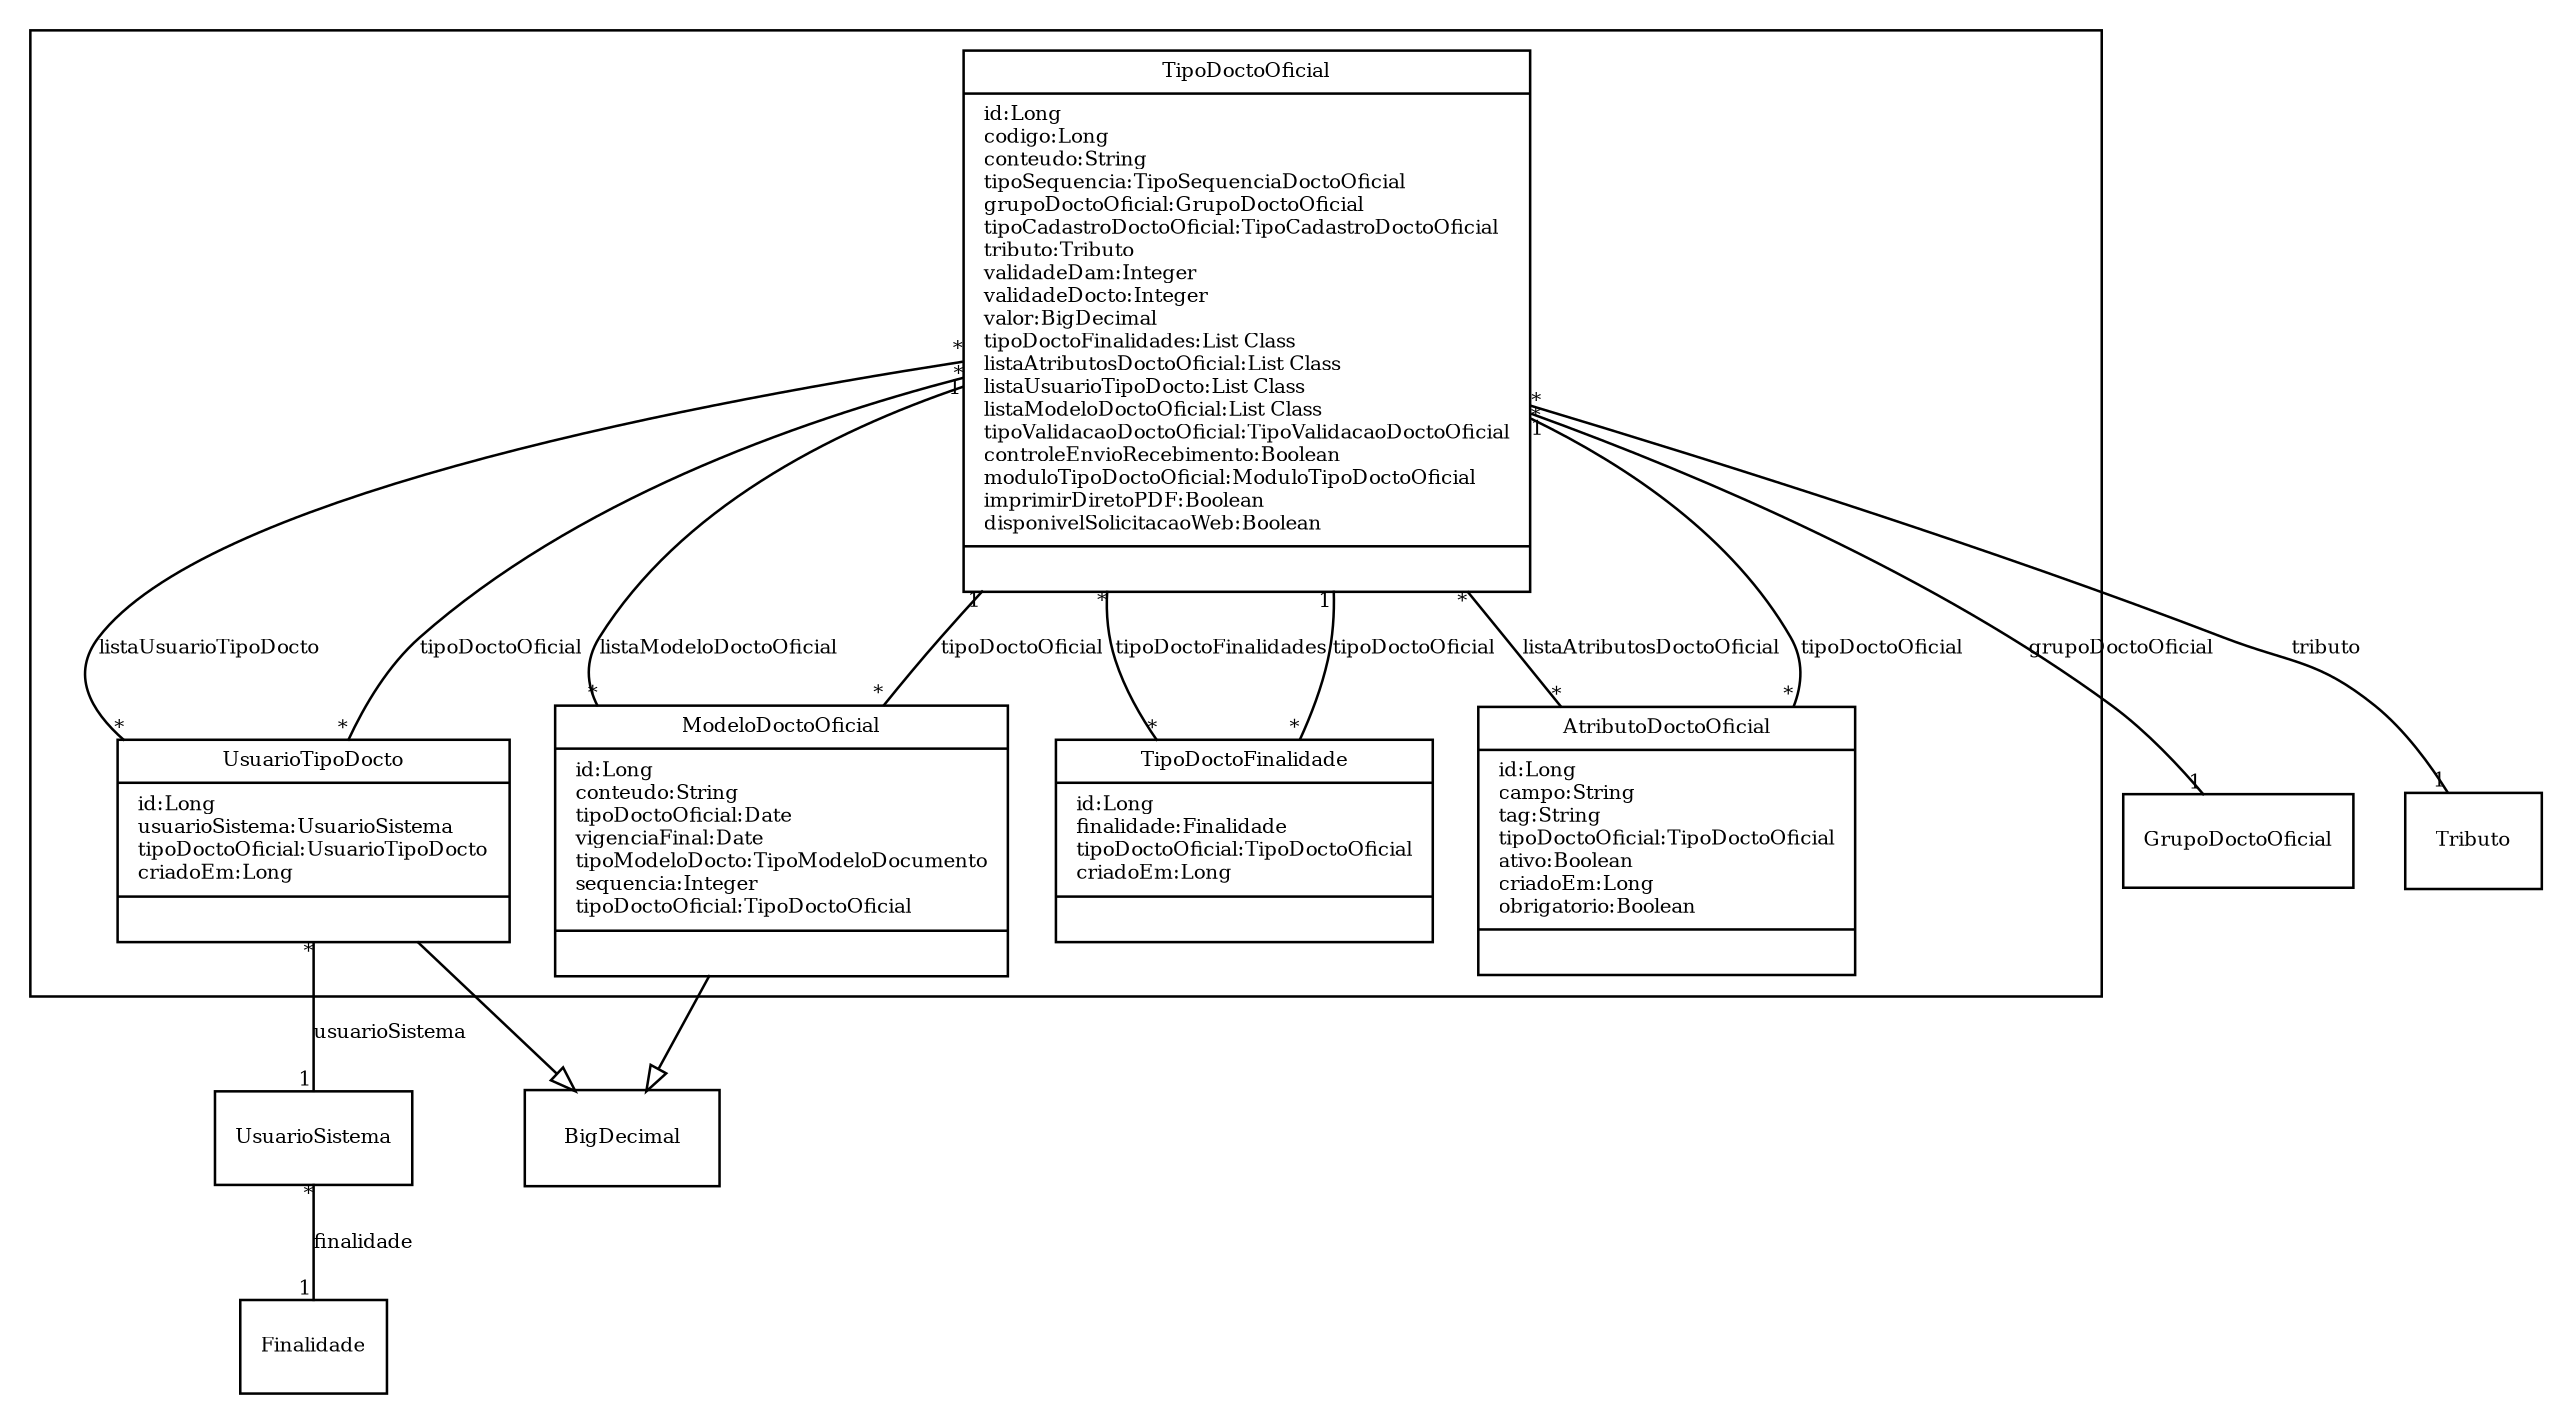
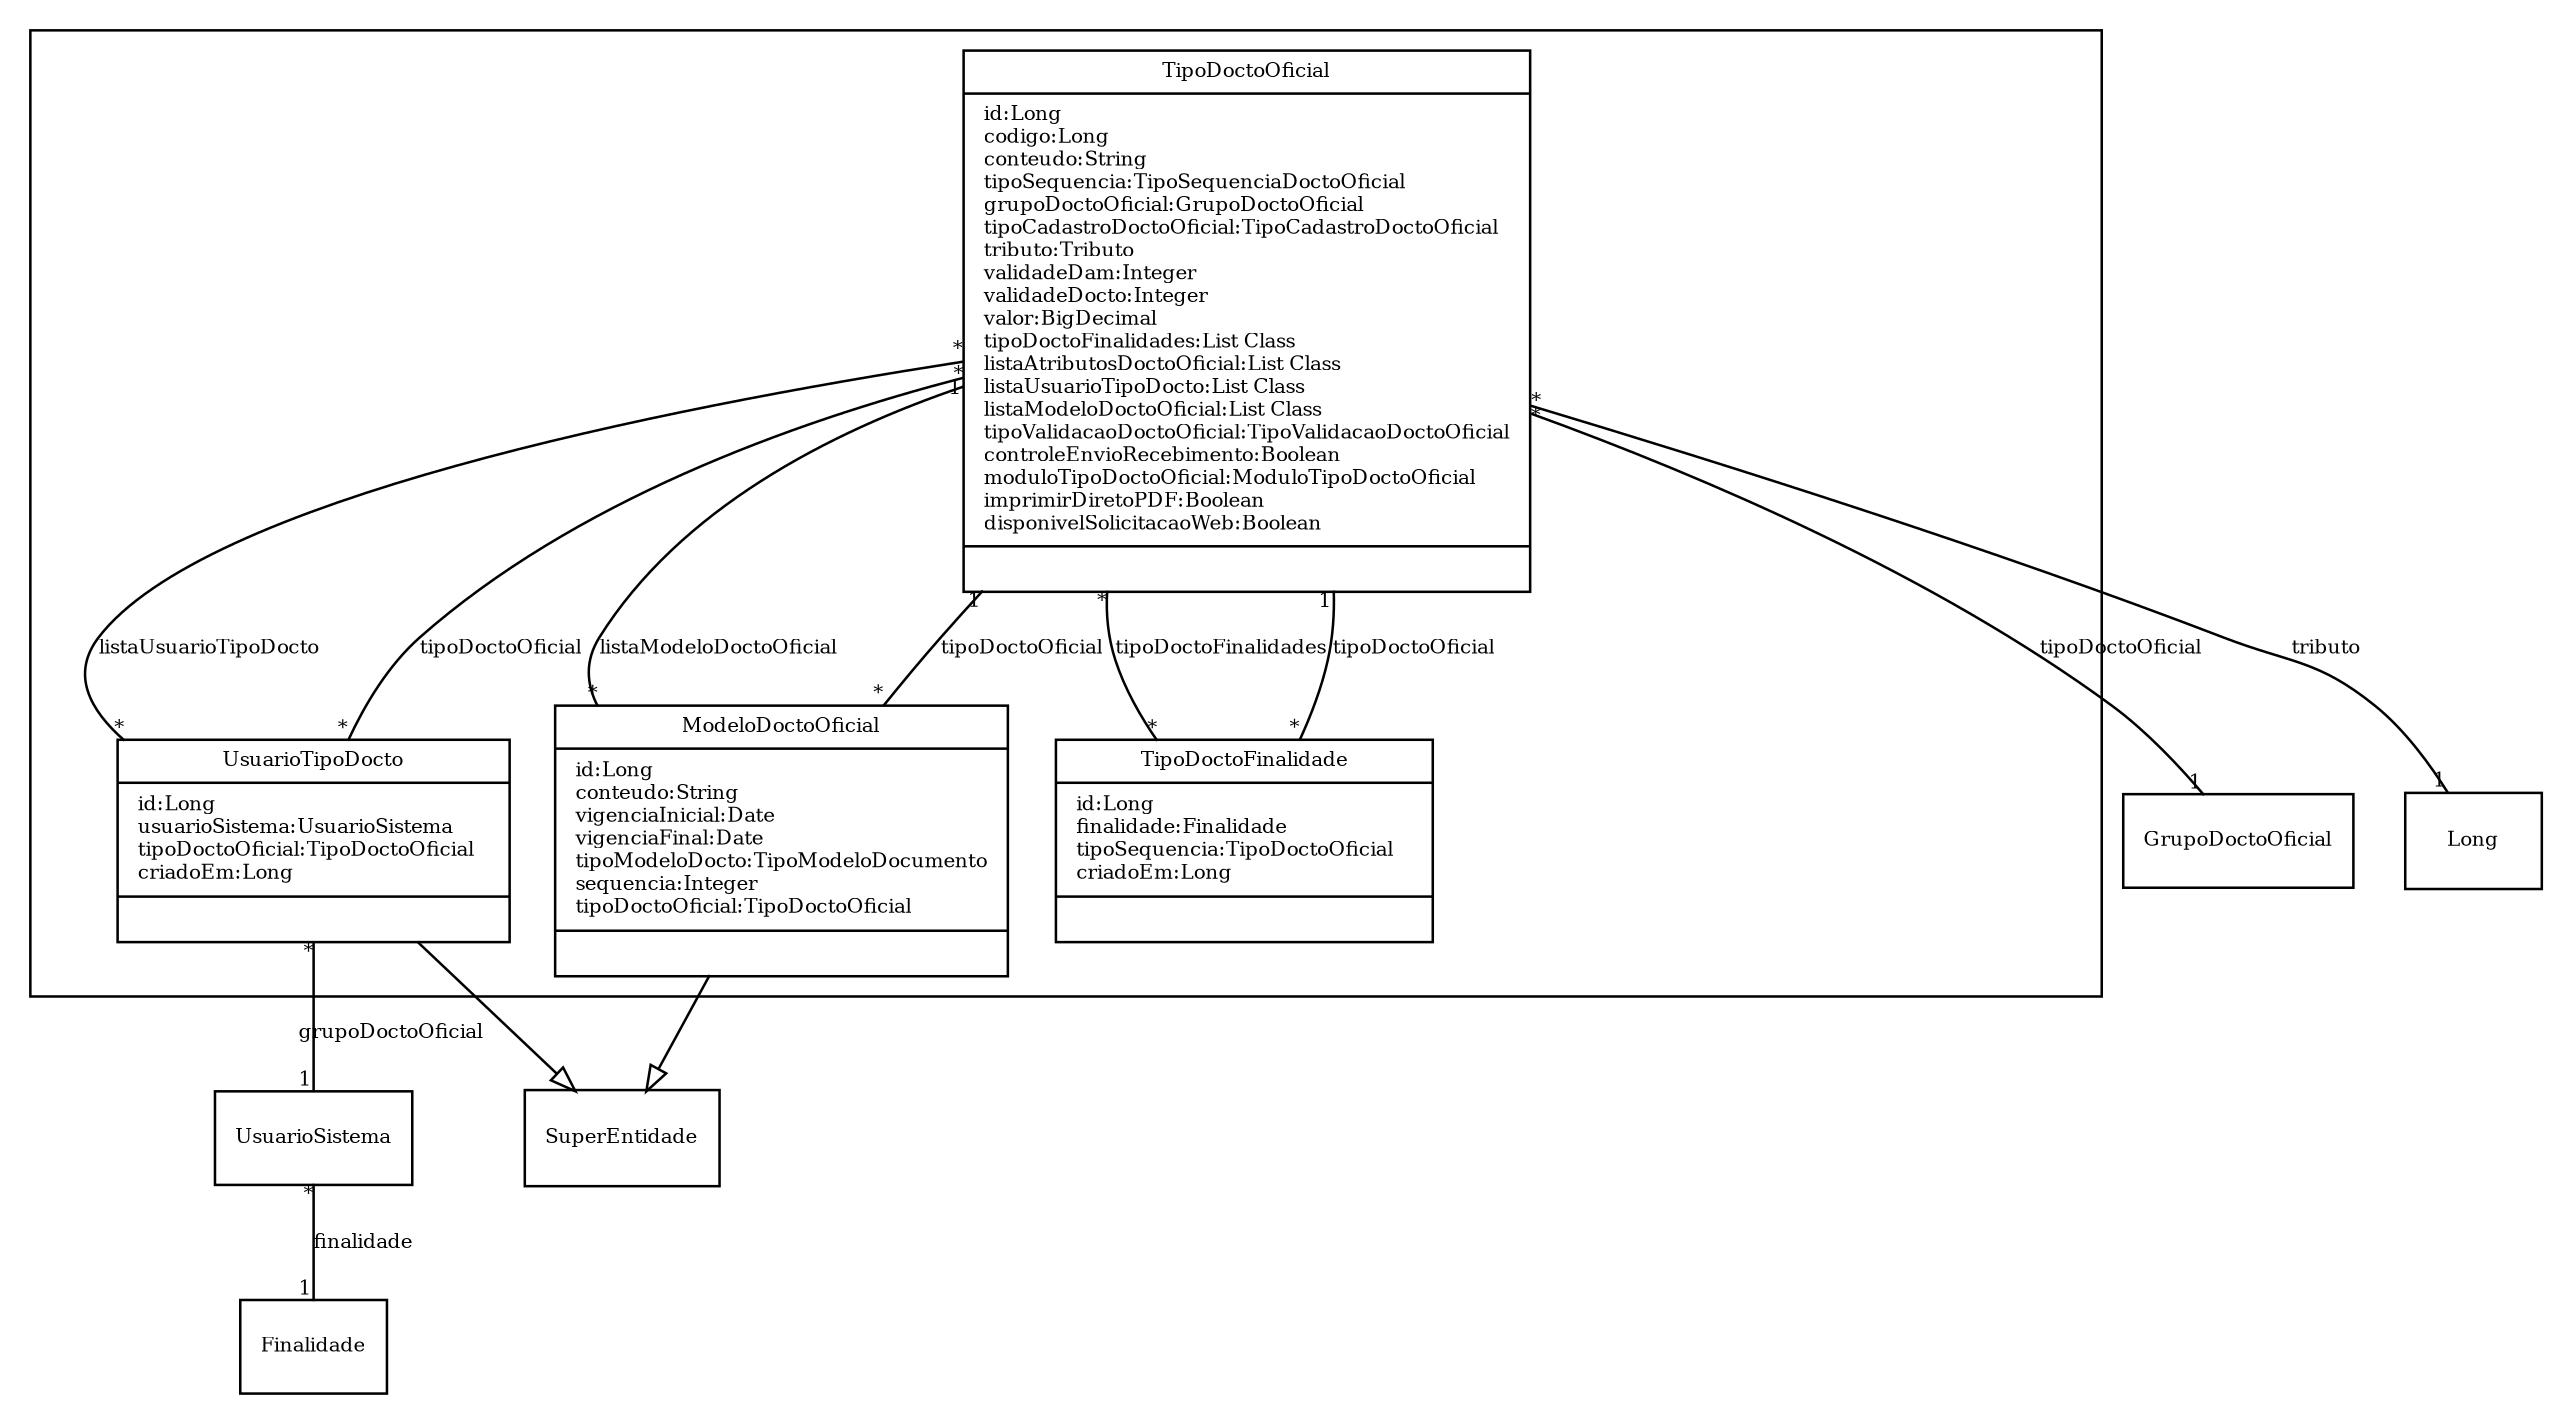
edge "TipoDoctoOficial" -- "GrupoDoctoOficial": label "grupoDoctoOficial" -> "tipoDoctoOficial"
node "ModeloDoctoOficial": text "tipoDoctoOficial:Date" -> "vigenciaInicial:Date"
node "AtributoDoctoOficial": removed
node "Tributo": label "Tributo" -> "Long"
node "UsuarioTipoDocto": text "tipoDoctoOficial:UsuarioTipoDocto" -> "tipoDoctoOficial:TipoDoctoOficial"
node "TipoDoctoFinalidade": text "tipoDoctoOficial:TipoDoctoOficial" -> "tipoSequencia:TipoDoctoOficial"
edge "UsuarioTipoDocto" -- "UsuarioSistema": label "usuarioSistema" -> "grupoDoctoOficial"
node "BigDecimal": label "BigDecimal" -> "SuperEntidade"
